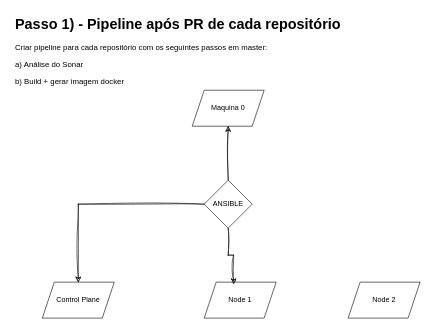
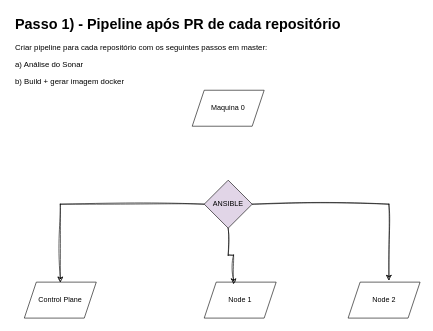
edge "ANSIBLE" -> "Maquina 0": now "ANSIBLE" -> "Node 2"
node "ANSIBLE": fillcolor #ffffff -> #e1d5e7
node "Control Plane": moved (78, 300) -> (60, 300)
